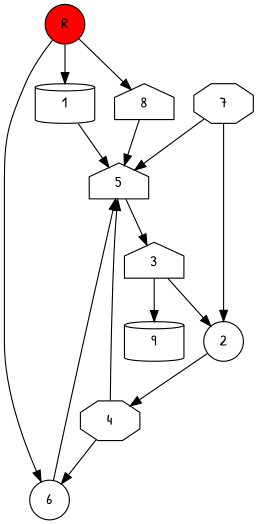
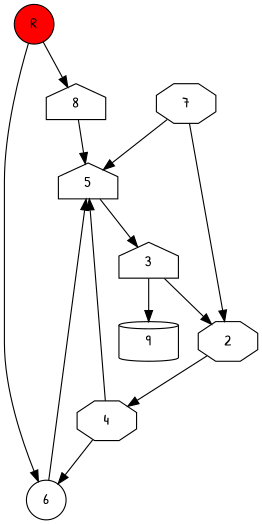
node "1": removed
node "2": shape circle -> octagon
